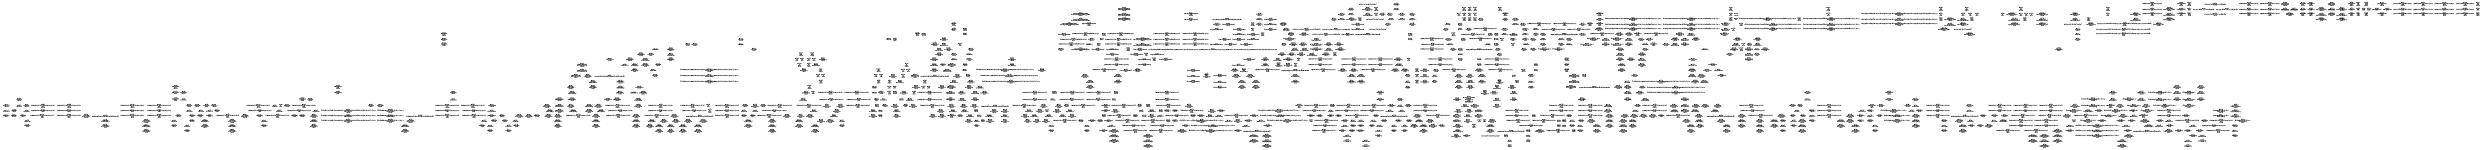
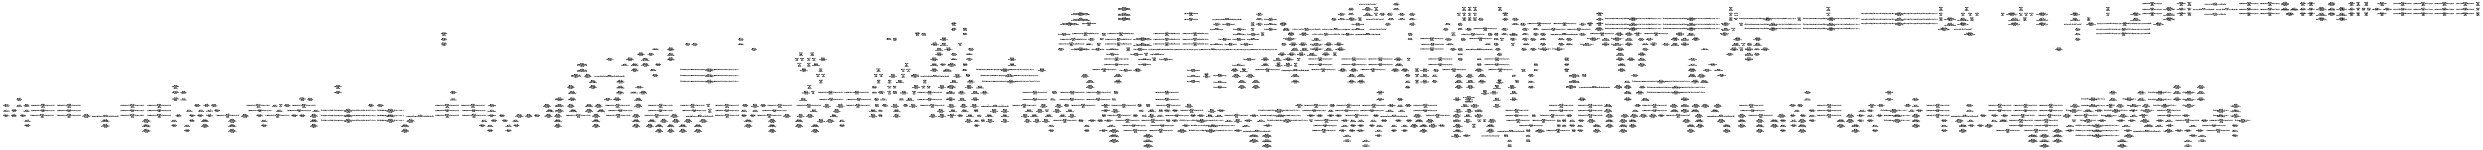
node "CE0x41b29a0": removed
